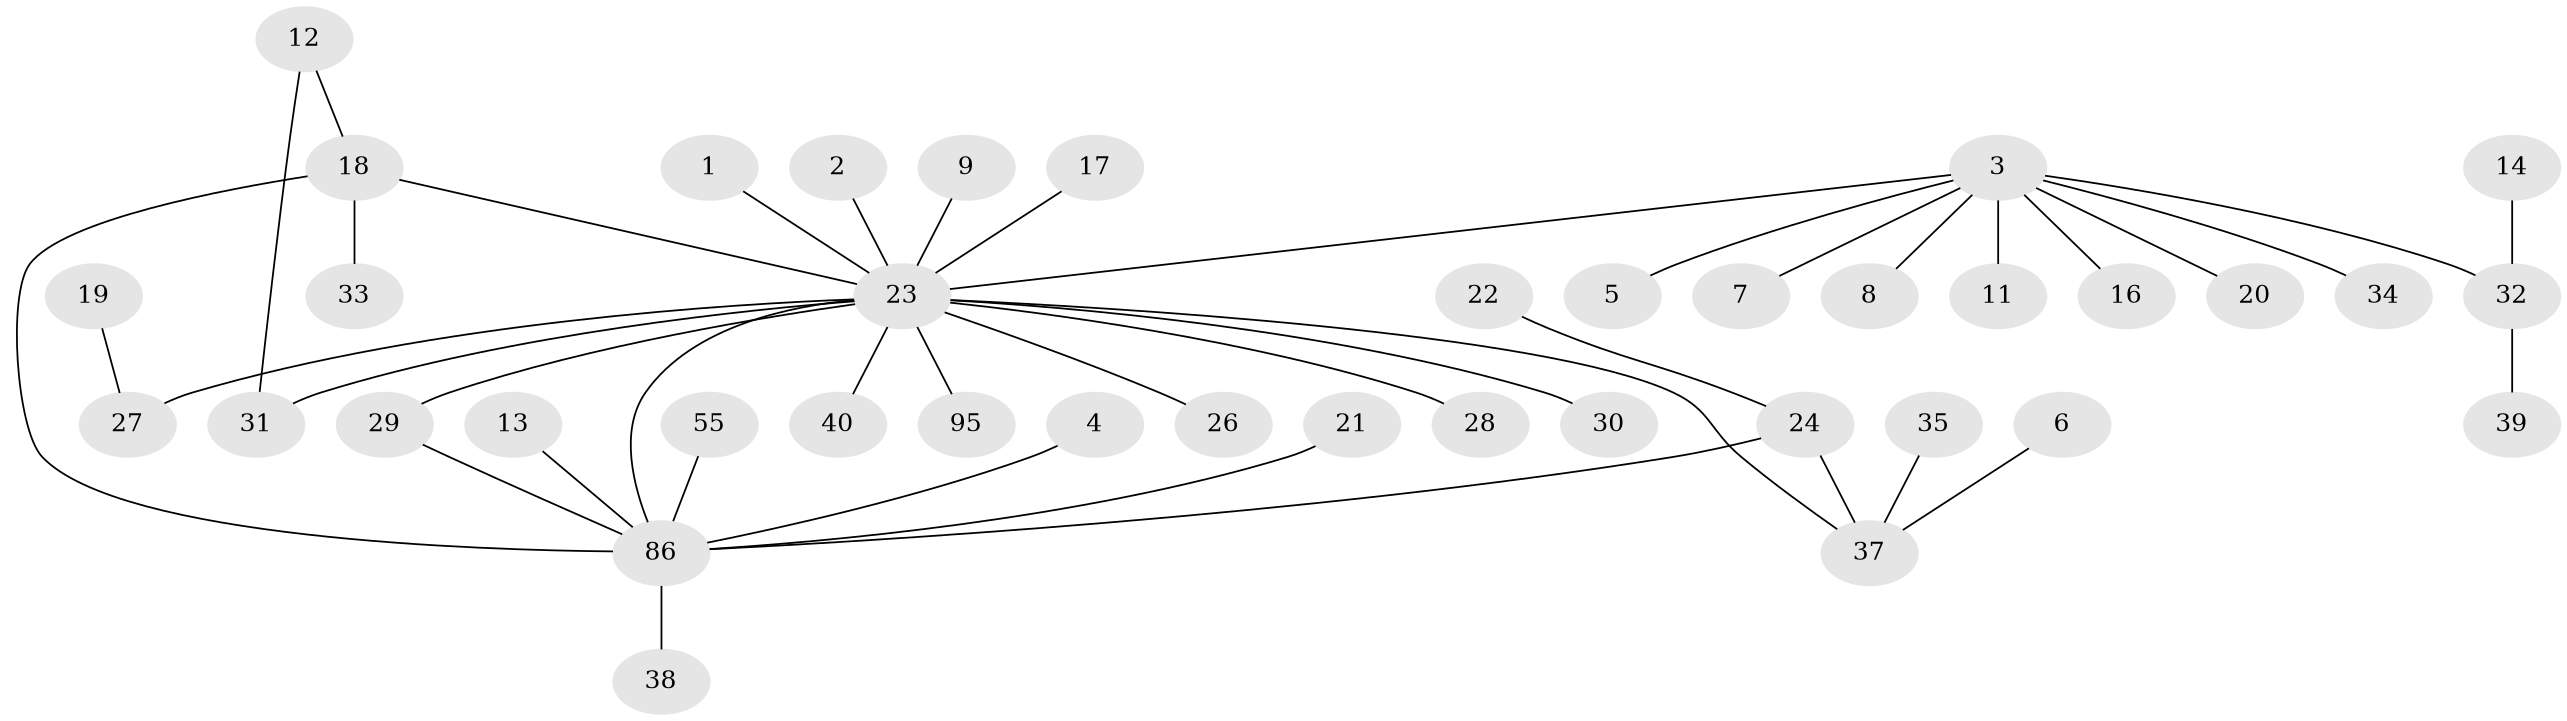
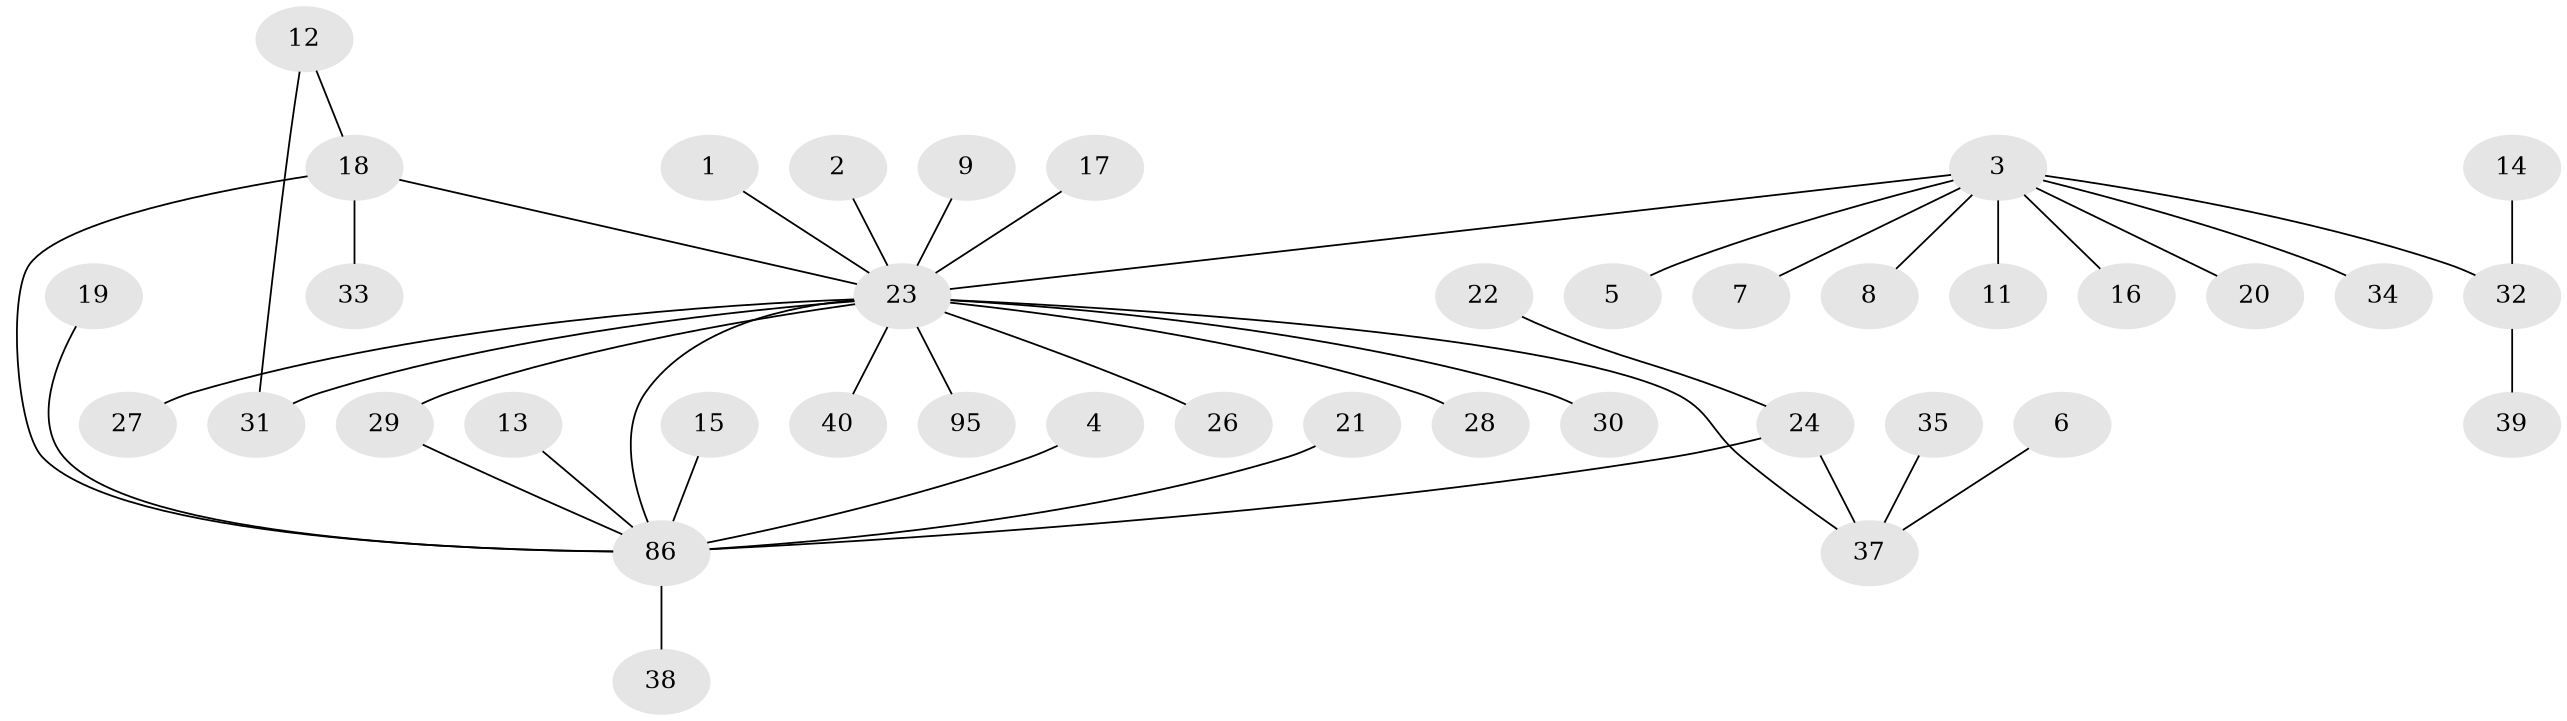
edge "19" -- "27": now "19" -- "86"
node "55": label "55" -> "15"
